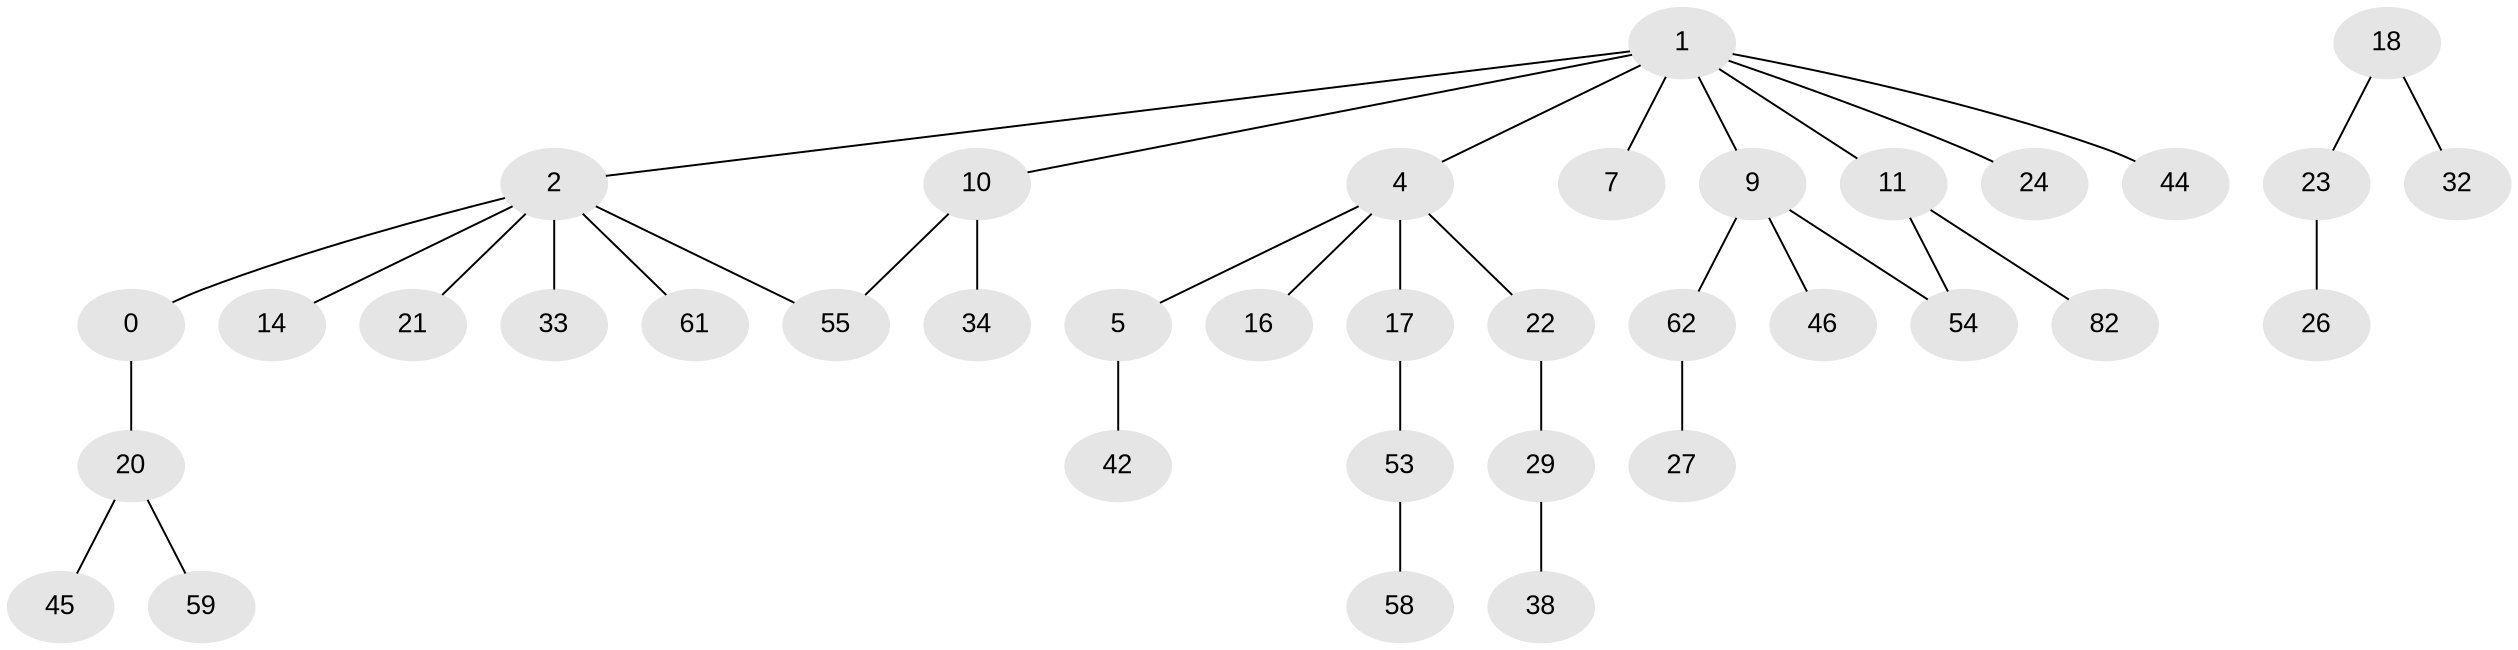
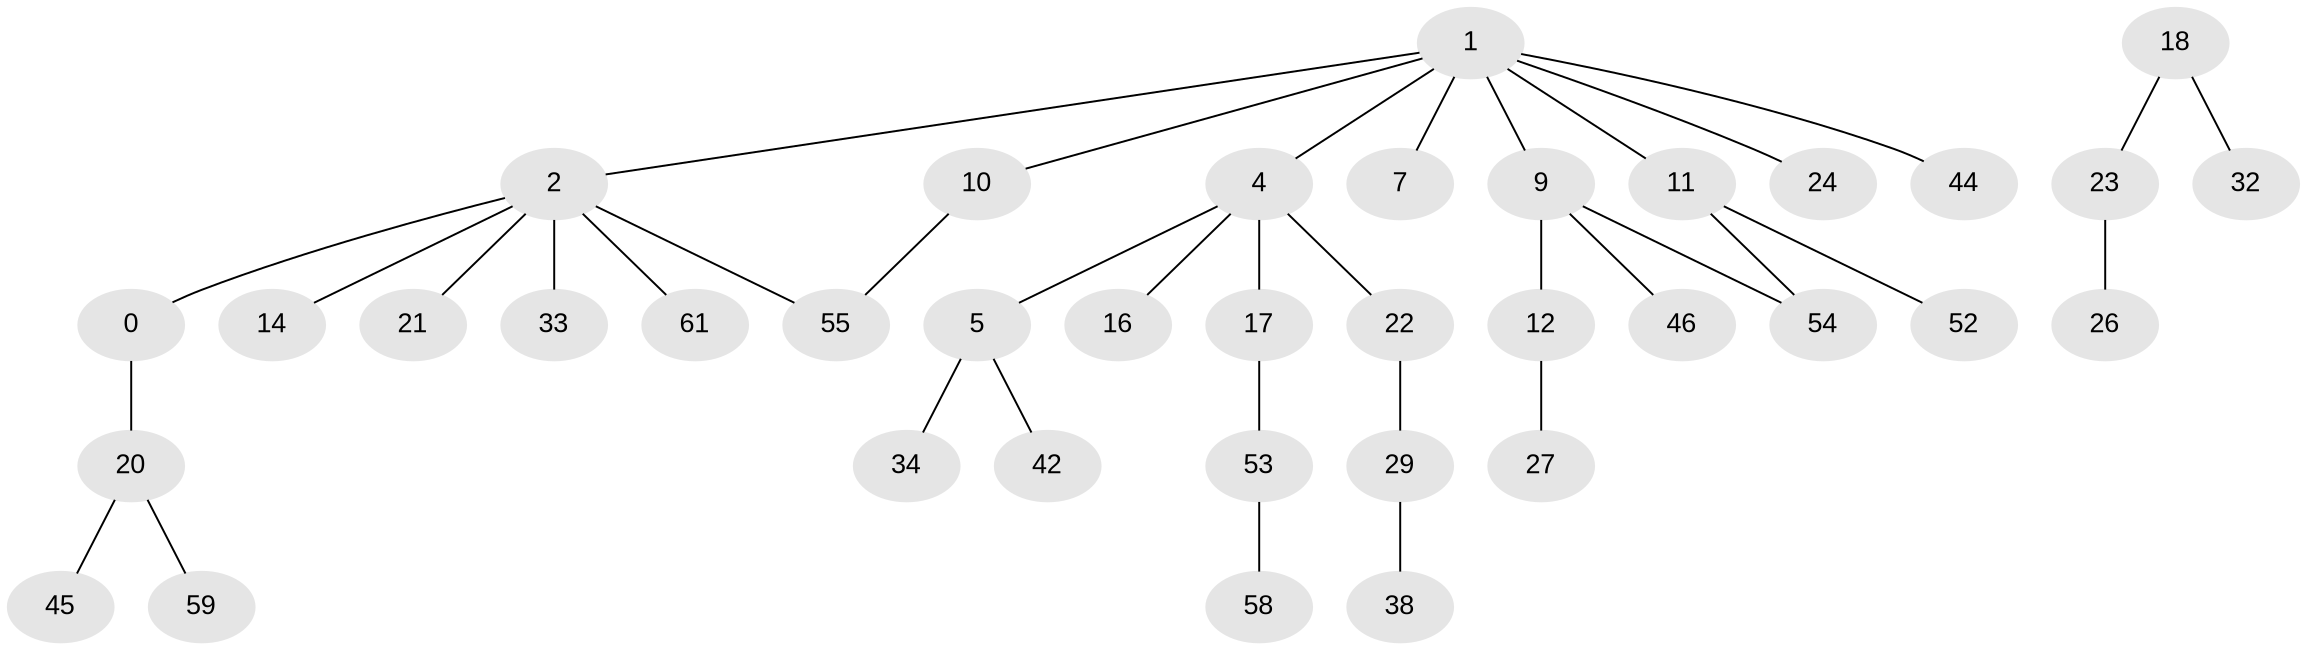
edge "10" -- "34": now "5" -- "34"
node "62": label "62" -> "12"
node "82": label "82" -> "52"
